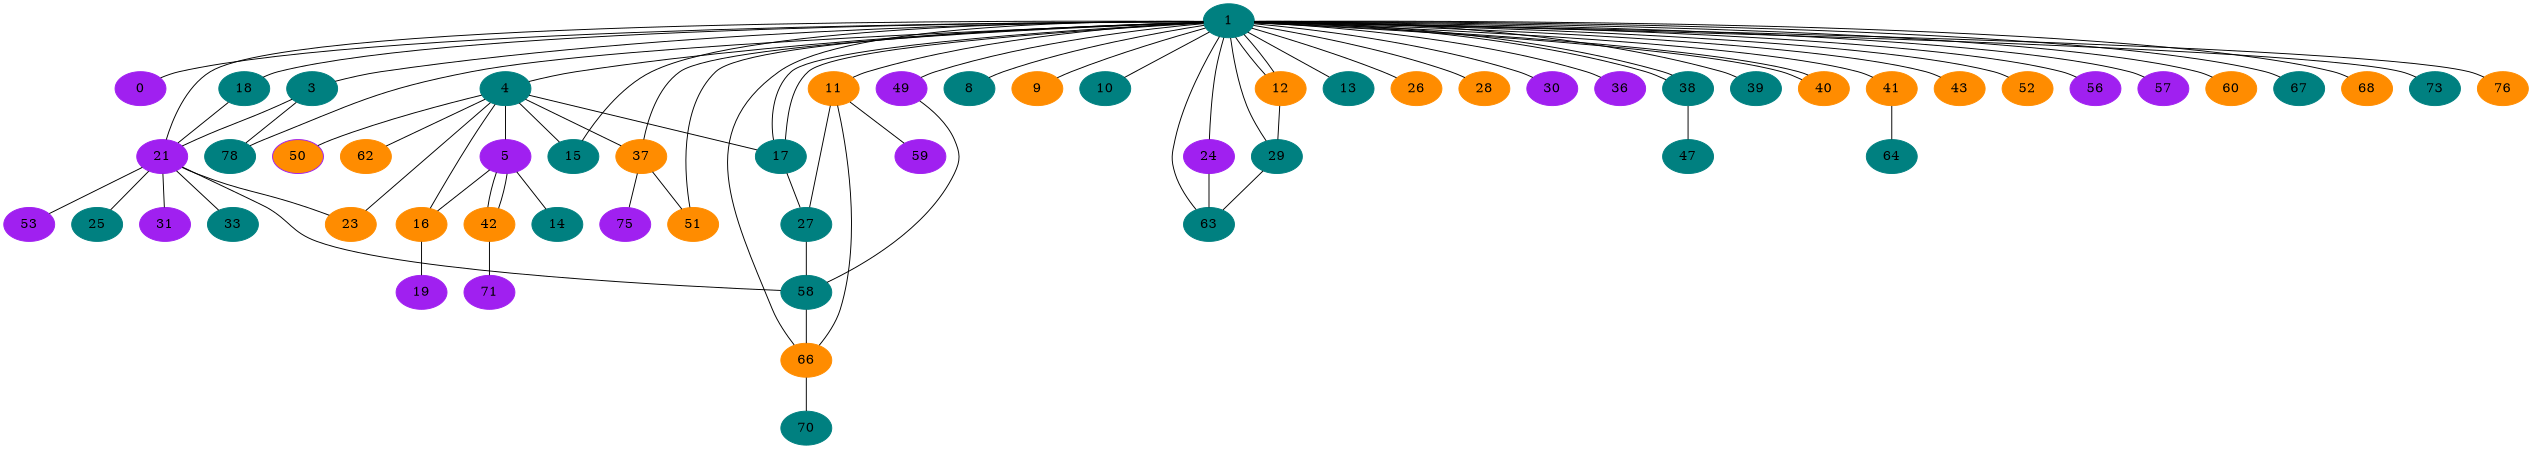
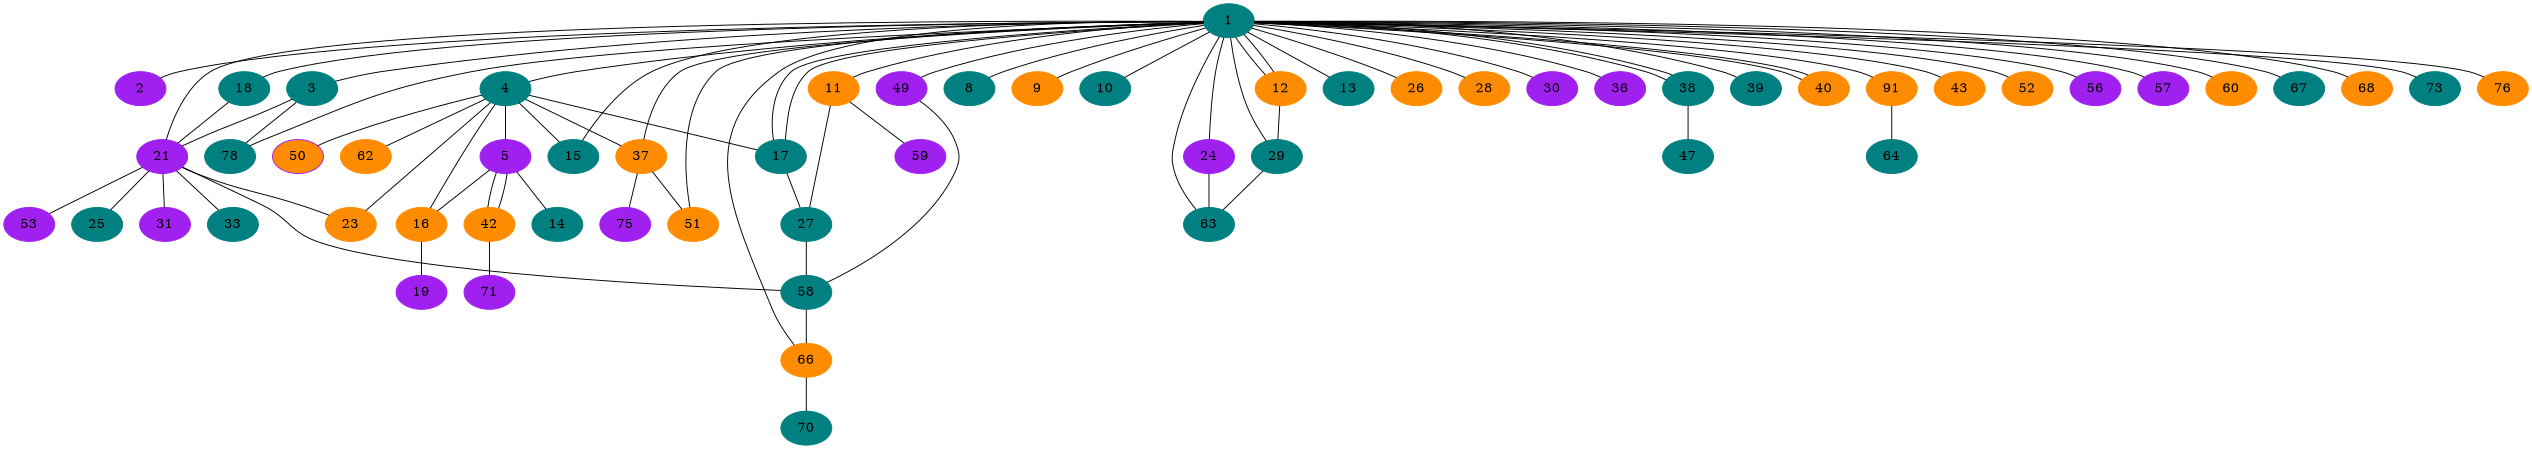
node "0": label "0" -> "2"
node "41": label "41" -> "91"
edge "11" -- "66": removed
